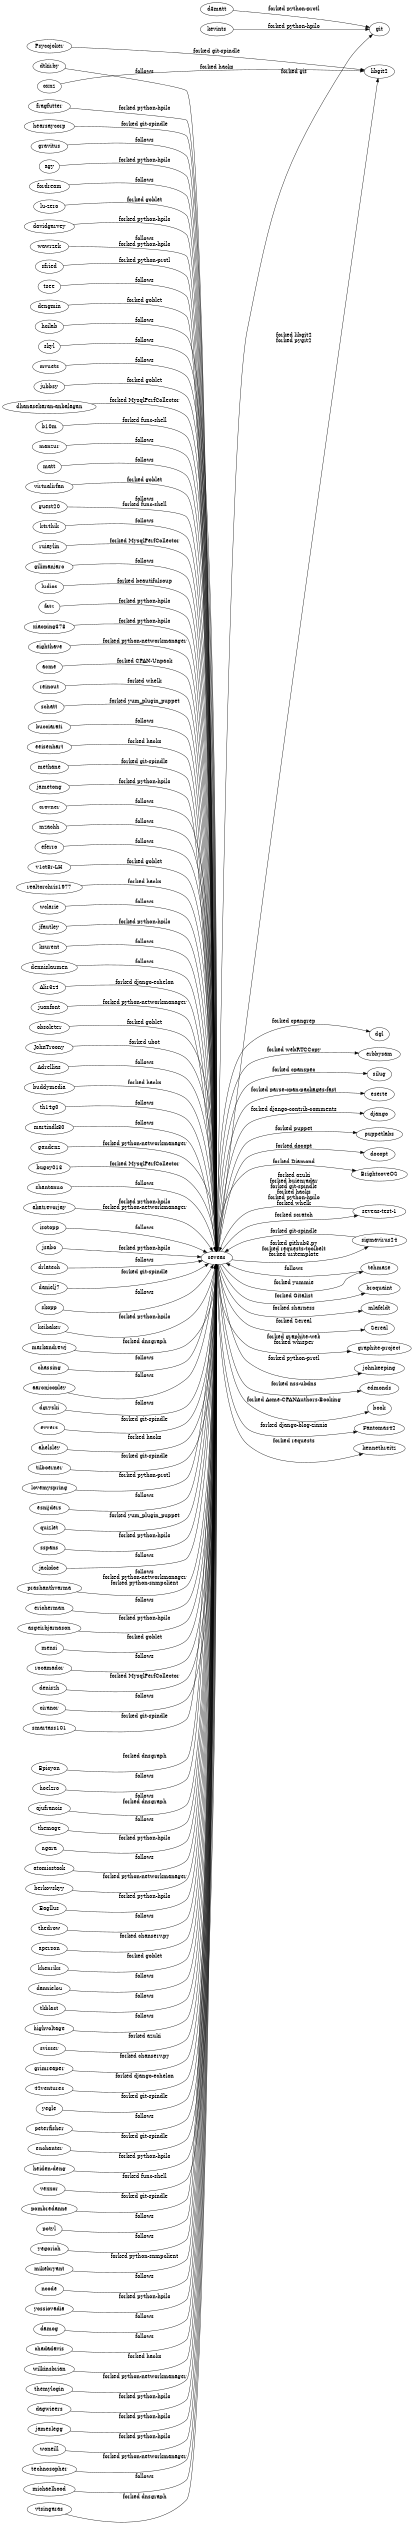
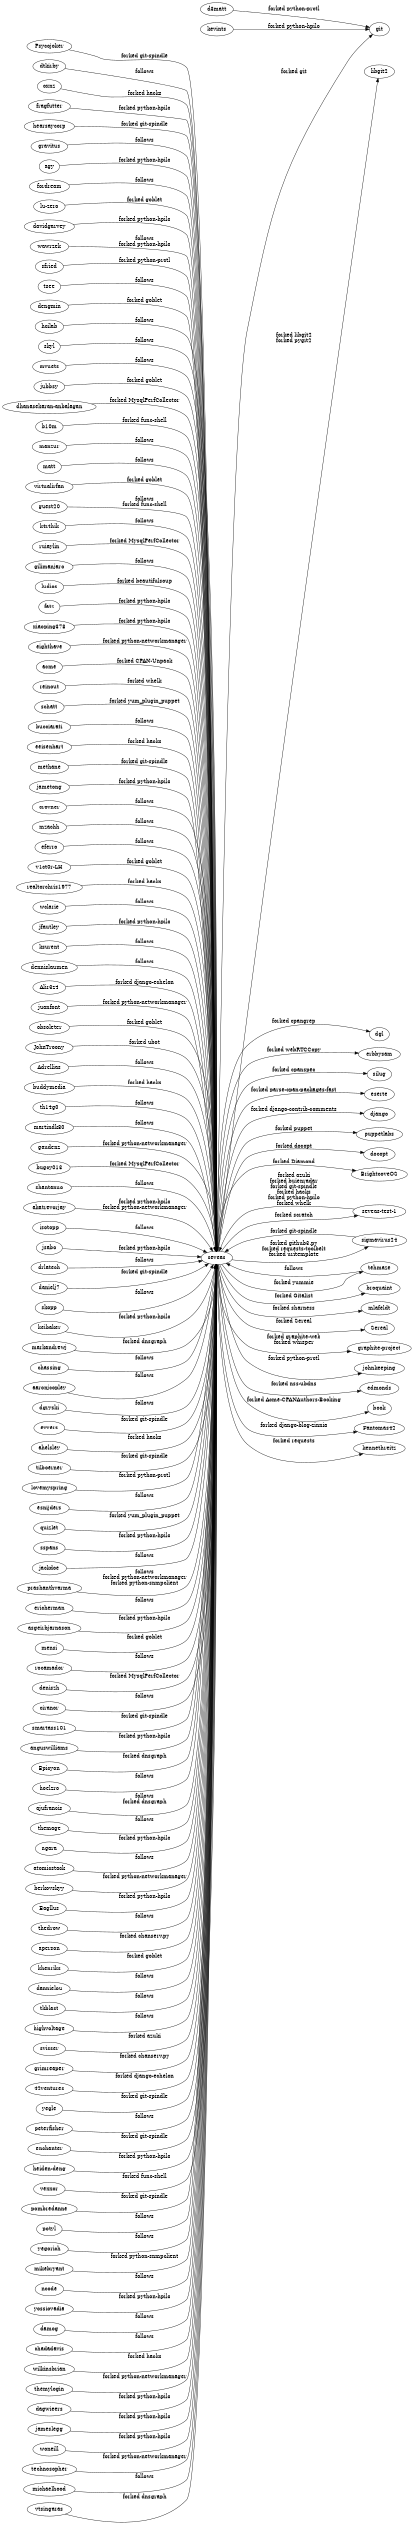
edge "Psycojoker" -> "libgit2": now "Psycojoker" -> "seveas"
edge "oxnz" -> "libgit2": now "oxnz" -> "seveas"
node "v1ct8r-LH": label "v1ct8r-LH" -> "v1ct0r-LH"
node "anguswilliams": added
